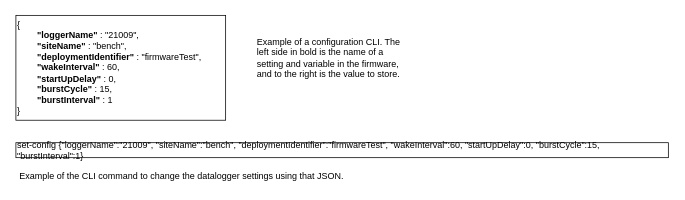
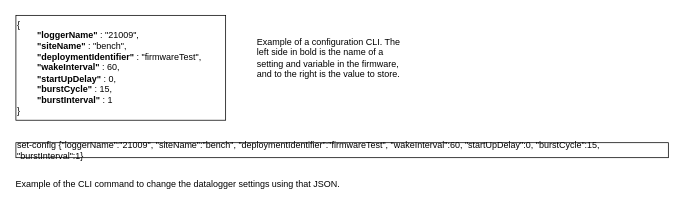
node "Example of the CLI command to change the datalogger settings using that JSON.": moved (204, 177) -> (201, 184)
